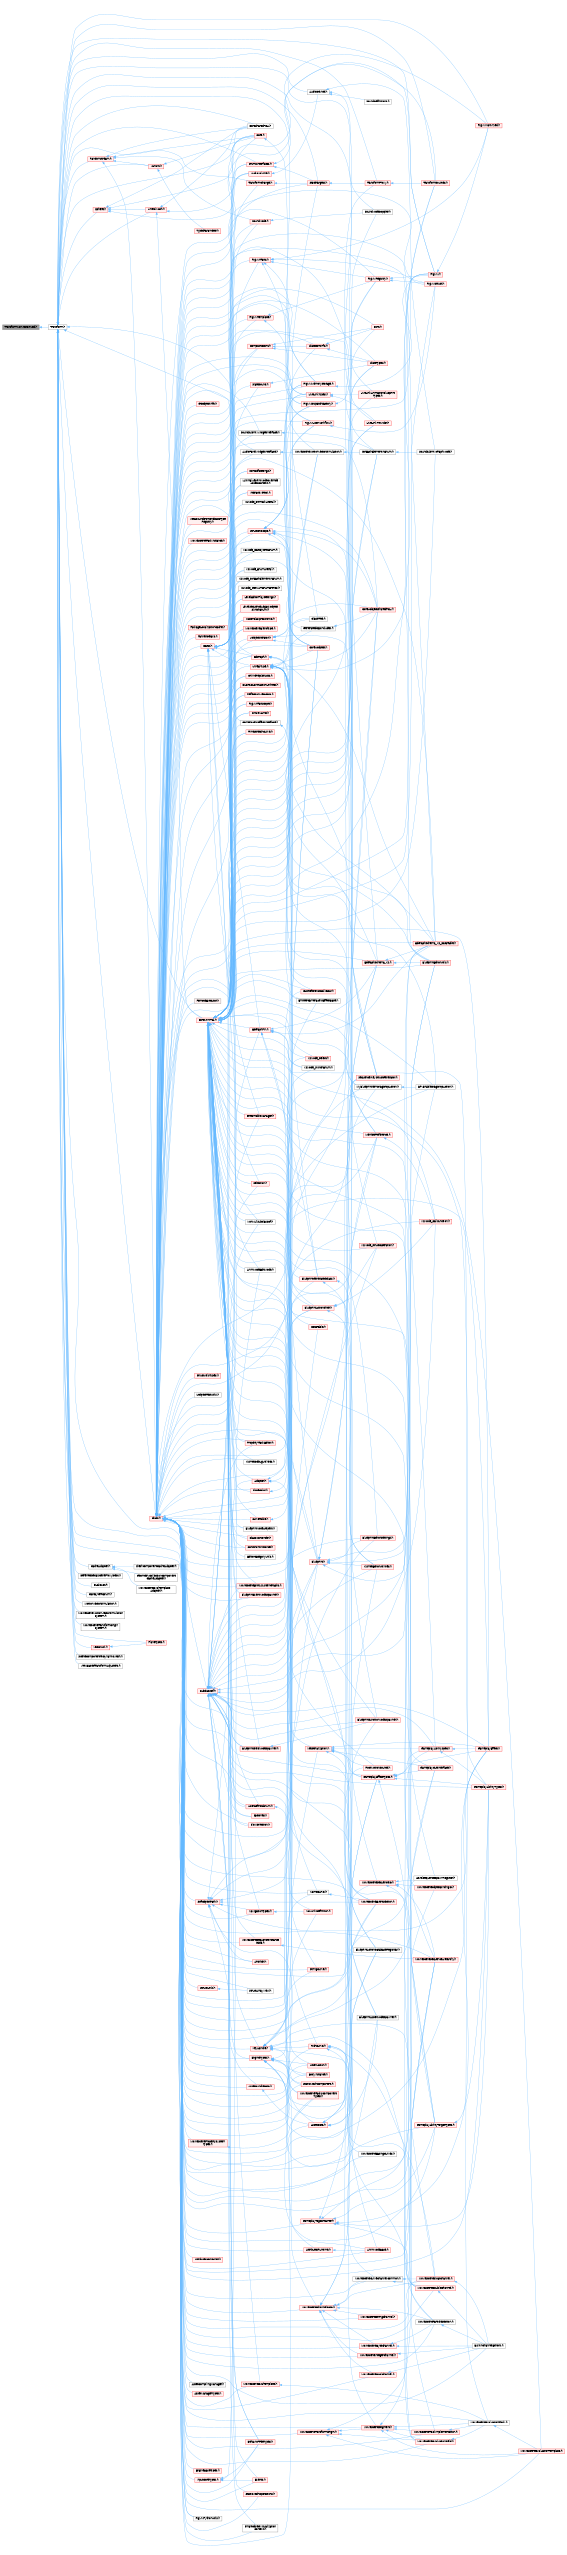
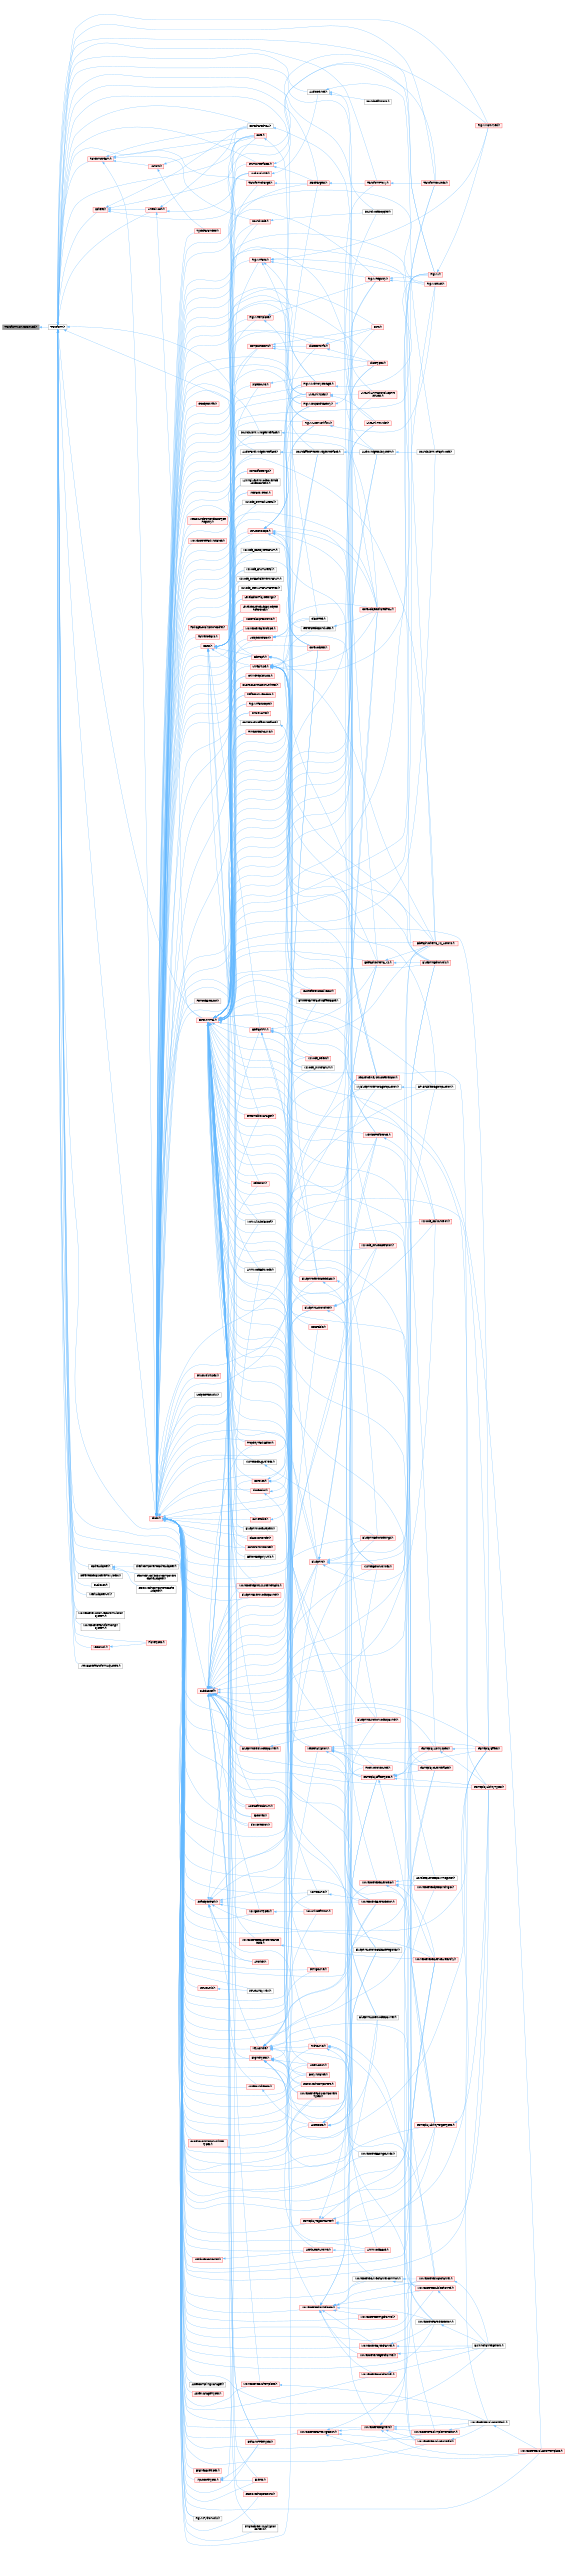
edge "Variant.h" -> "Transform.h": removed
node "LiveLinkAnimationBlueprint Types.h": label "LiveLinkAnimationBlueprint Types.h" -> "LiveLinkAnimationBlueprint Structs.h"
node "MovieSceneMotionVectorSimulation.h": label "MovieSceneMotionVectorSimulation.h" -> "SoundEffectPresetWidgetInterface.h"
node "ForEachElementInEnum.h": label "ForEachElementInEnum.h" -> "AudioWidgetSubsystem.h"
edge "CoreUObjectSharedPCH.h" -> "CoreSharedPCH.h": added
node "LevelSequenceLegacyObject SwitchEnum.h": label "LevelSequenceLegacyObject SwitchEnum.h" -> "LevelSequenceLegacyObject Reference.h"
edge "CoreUObject.h" -> "UObjectIterator.h": removed
edge "K2Node_BitmaskLiteral.h" -> "CoreMinimal.h": added
edge "GizmoInterfaces.h" -> "Class.h": now "TypedParameter.h" -> "Class.h"
node "EdGraphSchema_K2_DataTable.h": label "EdGraphSchema_K2_DataTable.h" -> "EdGraphSchema_K2_Actions.h"
node "Adapter.h": label "Adapter.h" -> "CoreNet.h"
edge "BlueprintEditorSettings.h" -> "KismetDebugUtilities.h": added
node "MovieSceneEvalTemplate Adapter.h": label "MovieSceneEvalTemplate Adapter.h" -> "StaticMeshComponentCache Adapter.h"
node "CastByteToEnum.h": label "CastByteToEnum.h" -> "MeshAdapterUtil.h"
node "MotionVectorSimulation.h": removed
node "SceneComponentToDynamicMesh.h": removed
edge "MovieSceneTracksComponent Types.h" -> "UserDefinedEnum.h": now "MovieSceneTracksComponent Types.h" -> "SlateColor.h"
node "MovieScenePropertySystem Types.h": label "MovieScenePropertySystem Types.h" -> "QuartzQuantizationUtilities Types.h"
edge "MovieSceneDoubleChannel.h" -> "GameplayTagContainer.h": now "MovieSceneDoubleChannel.h" -> "MovieSceneChannelData.h"
edge "AttributesRuntime.h" -> "AttributesContainer.h": added
node "MovieSceneTransformOrigin.h": label "MovieSceneTransformOrigin.h" -> "MovieSceneFrameMigration.h"
